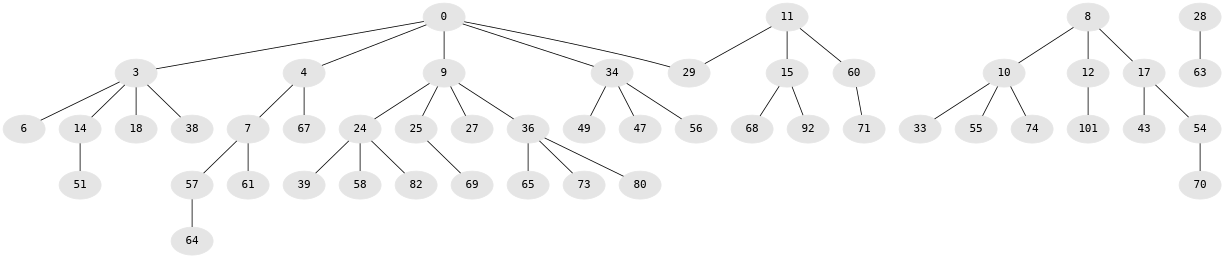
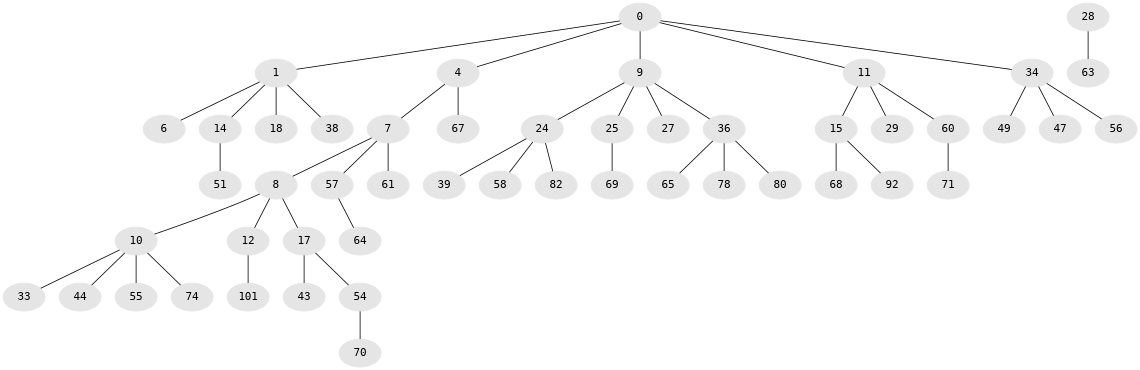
edge "0" -- "29": now "0" -- "11"
node "3": label "3" -> "1"
edge "7" -- "8": added
node "73": label "73" -> "78"
node "44": added
